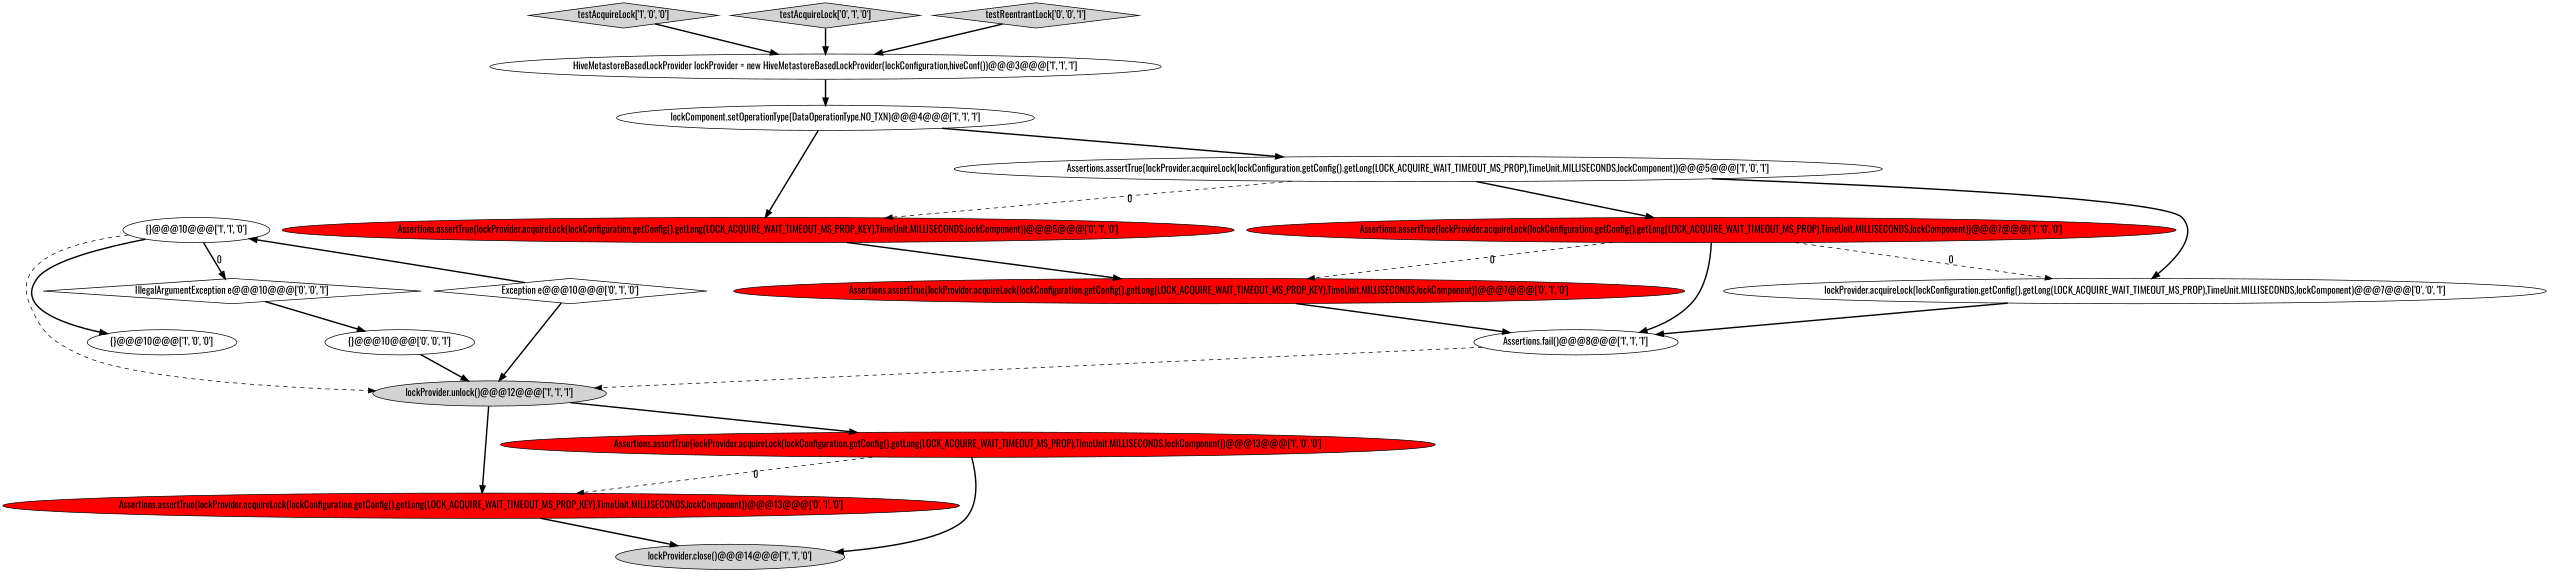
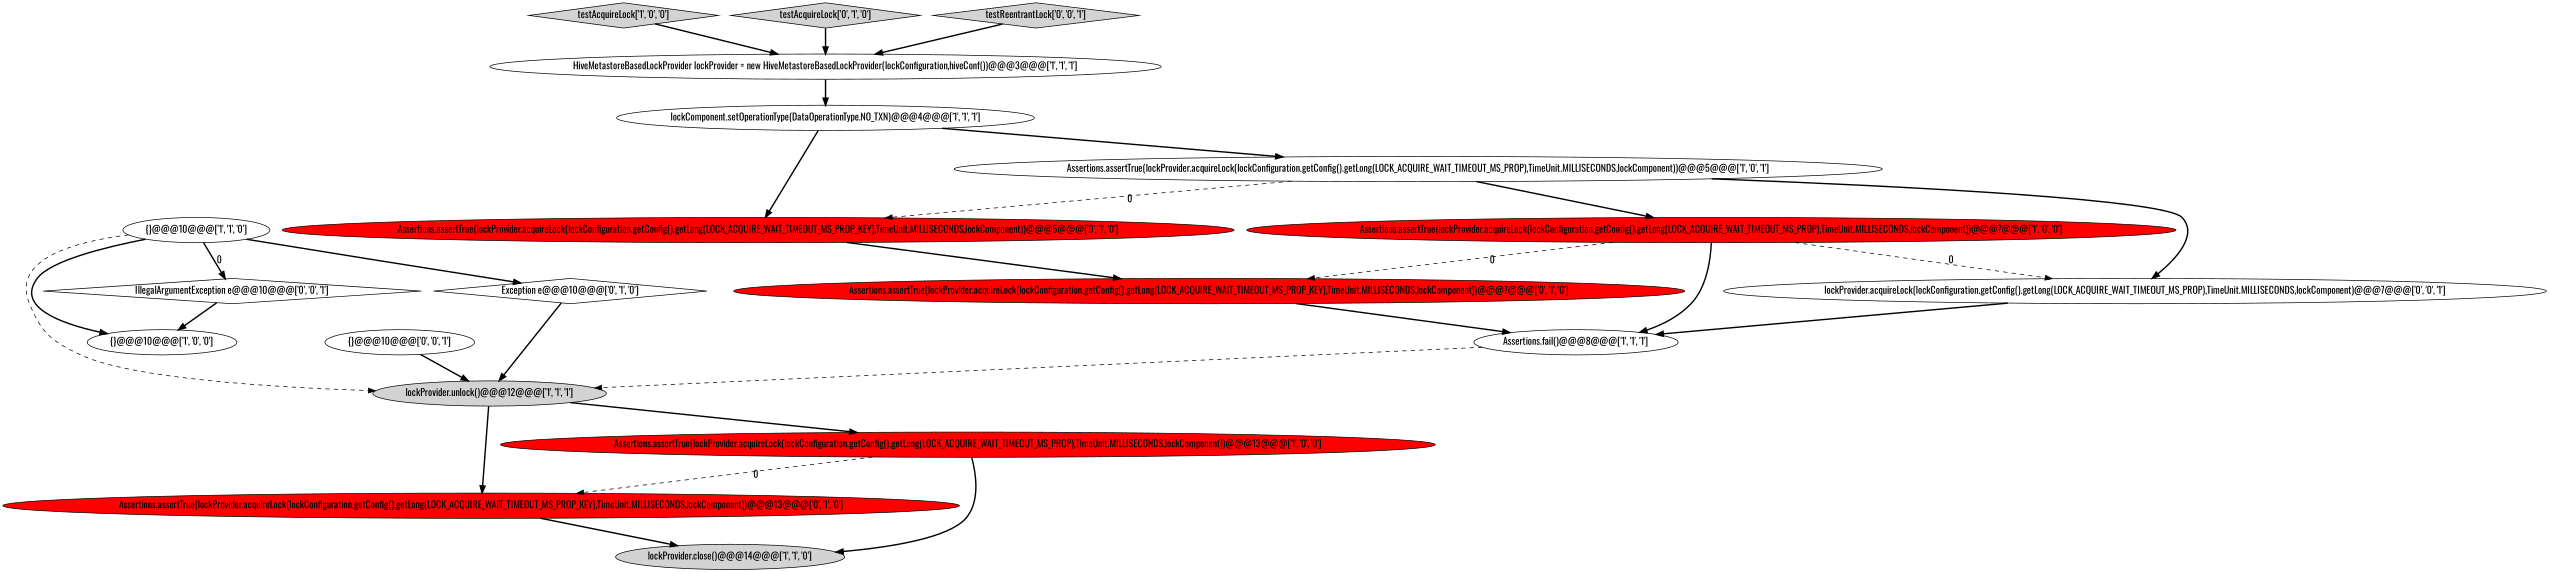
edge "Exception e@@@10@@@['0', '1', '0']" -> "{}@@@10@@@['1', '1', '0']": reversed
edge "IllegalArgumentException e@@@10@@@['0', '0', '1']" -> "{}@@@10@@@['0', '0', '1']": now "IllegalArgumentException e@@@10@@@['0', '0', '1']" -> "{}@@@10@@@['1', '0', '0']"
